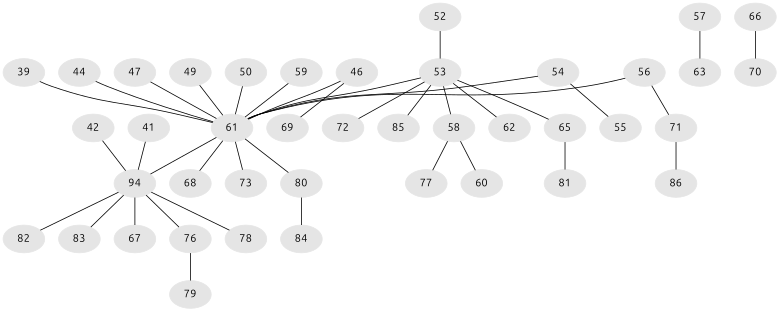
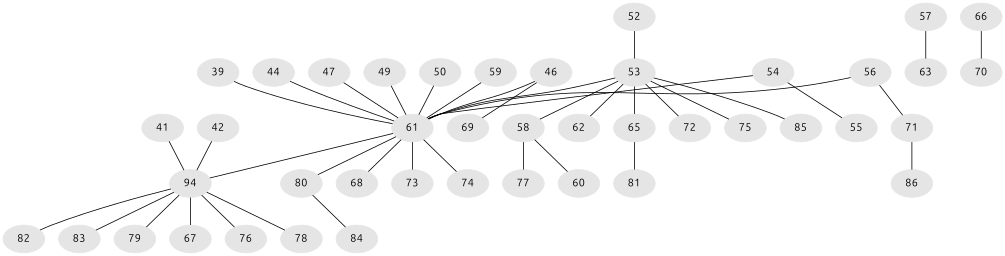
node "75": added
node "74": added
edge "76" -- "79": now "94" -- "79"
